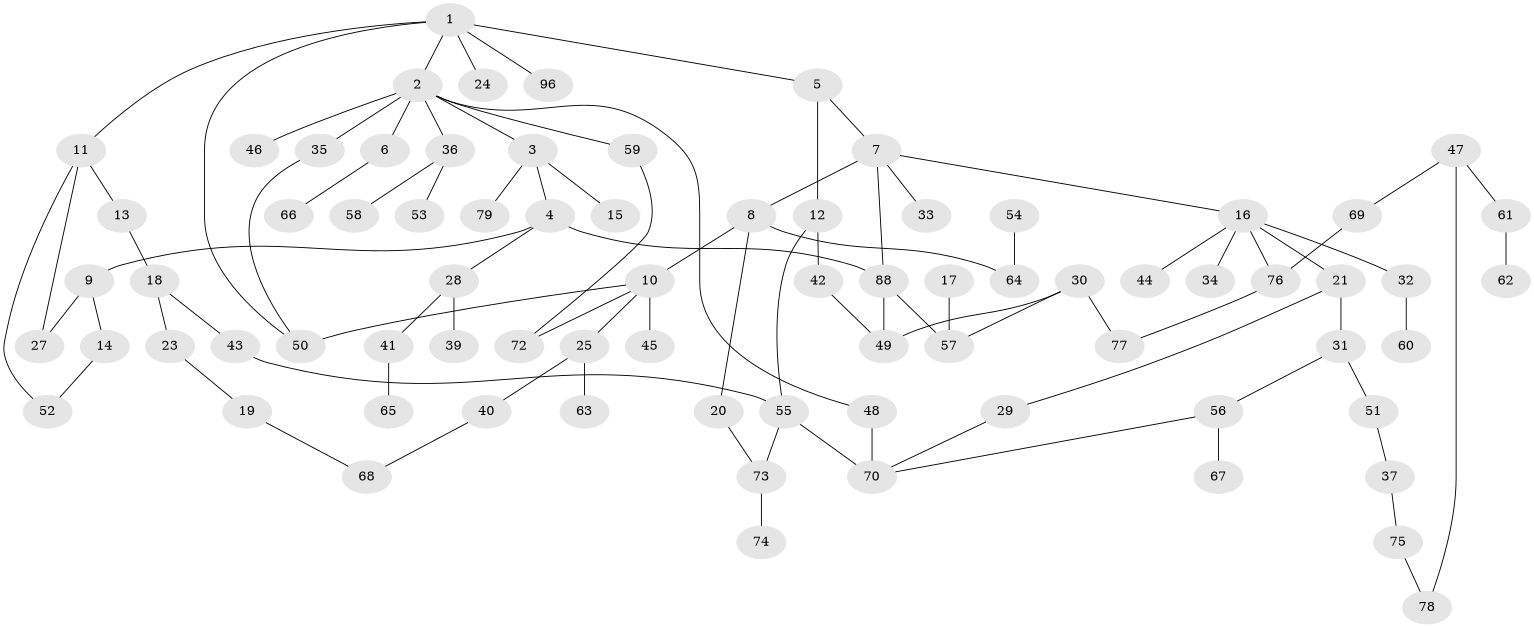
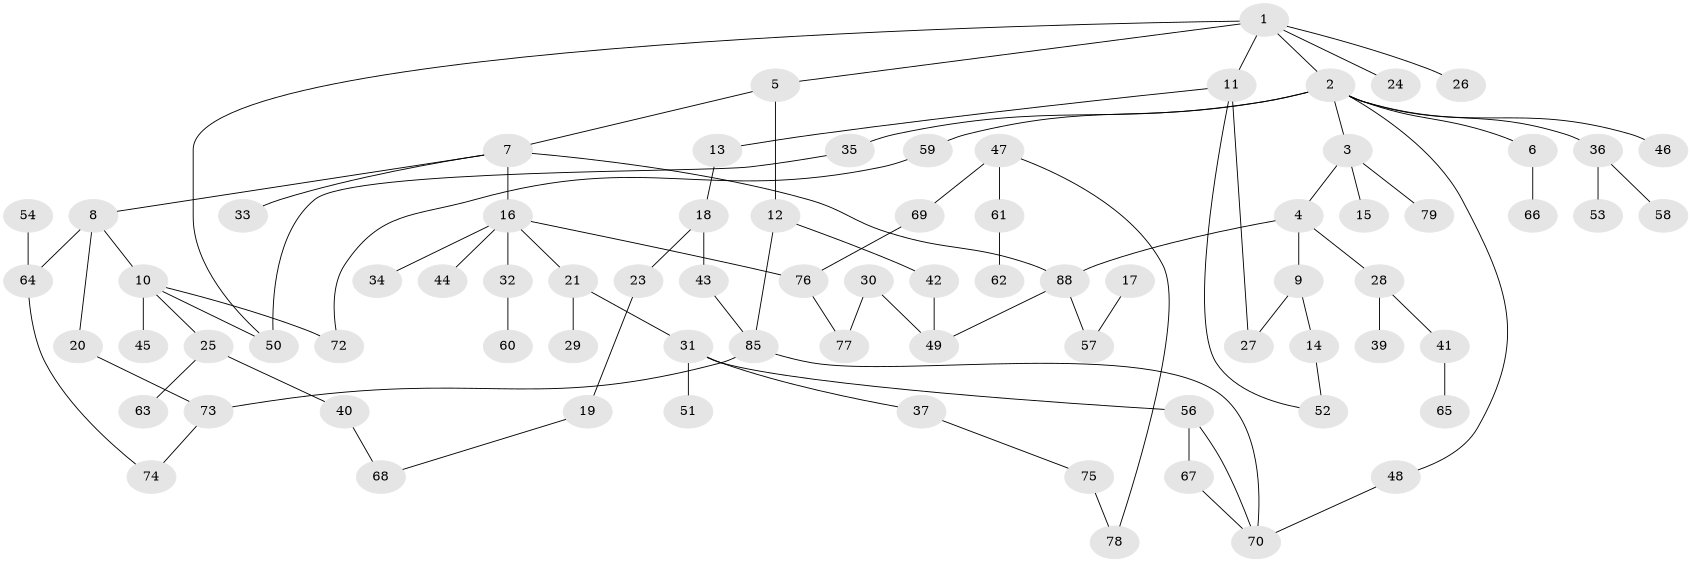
node "96": label "96" -> "26"
edge "30" -- "57": removed
edge "64" -- "74": added
node "55": label "55" -> "85"
edge "29" -- "70": now "67" -- "70"
edge "51" -- "37": now "31" -- "37"
